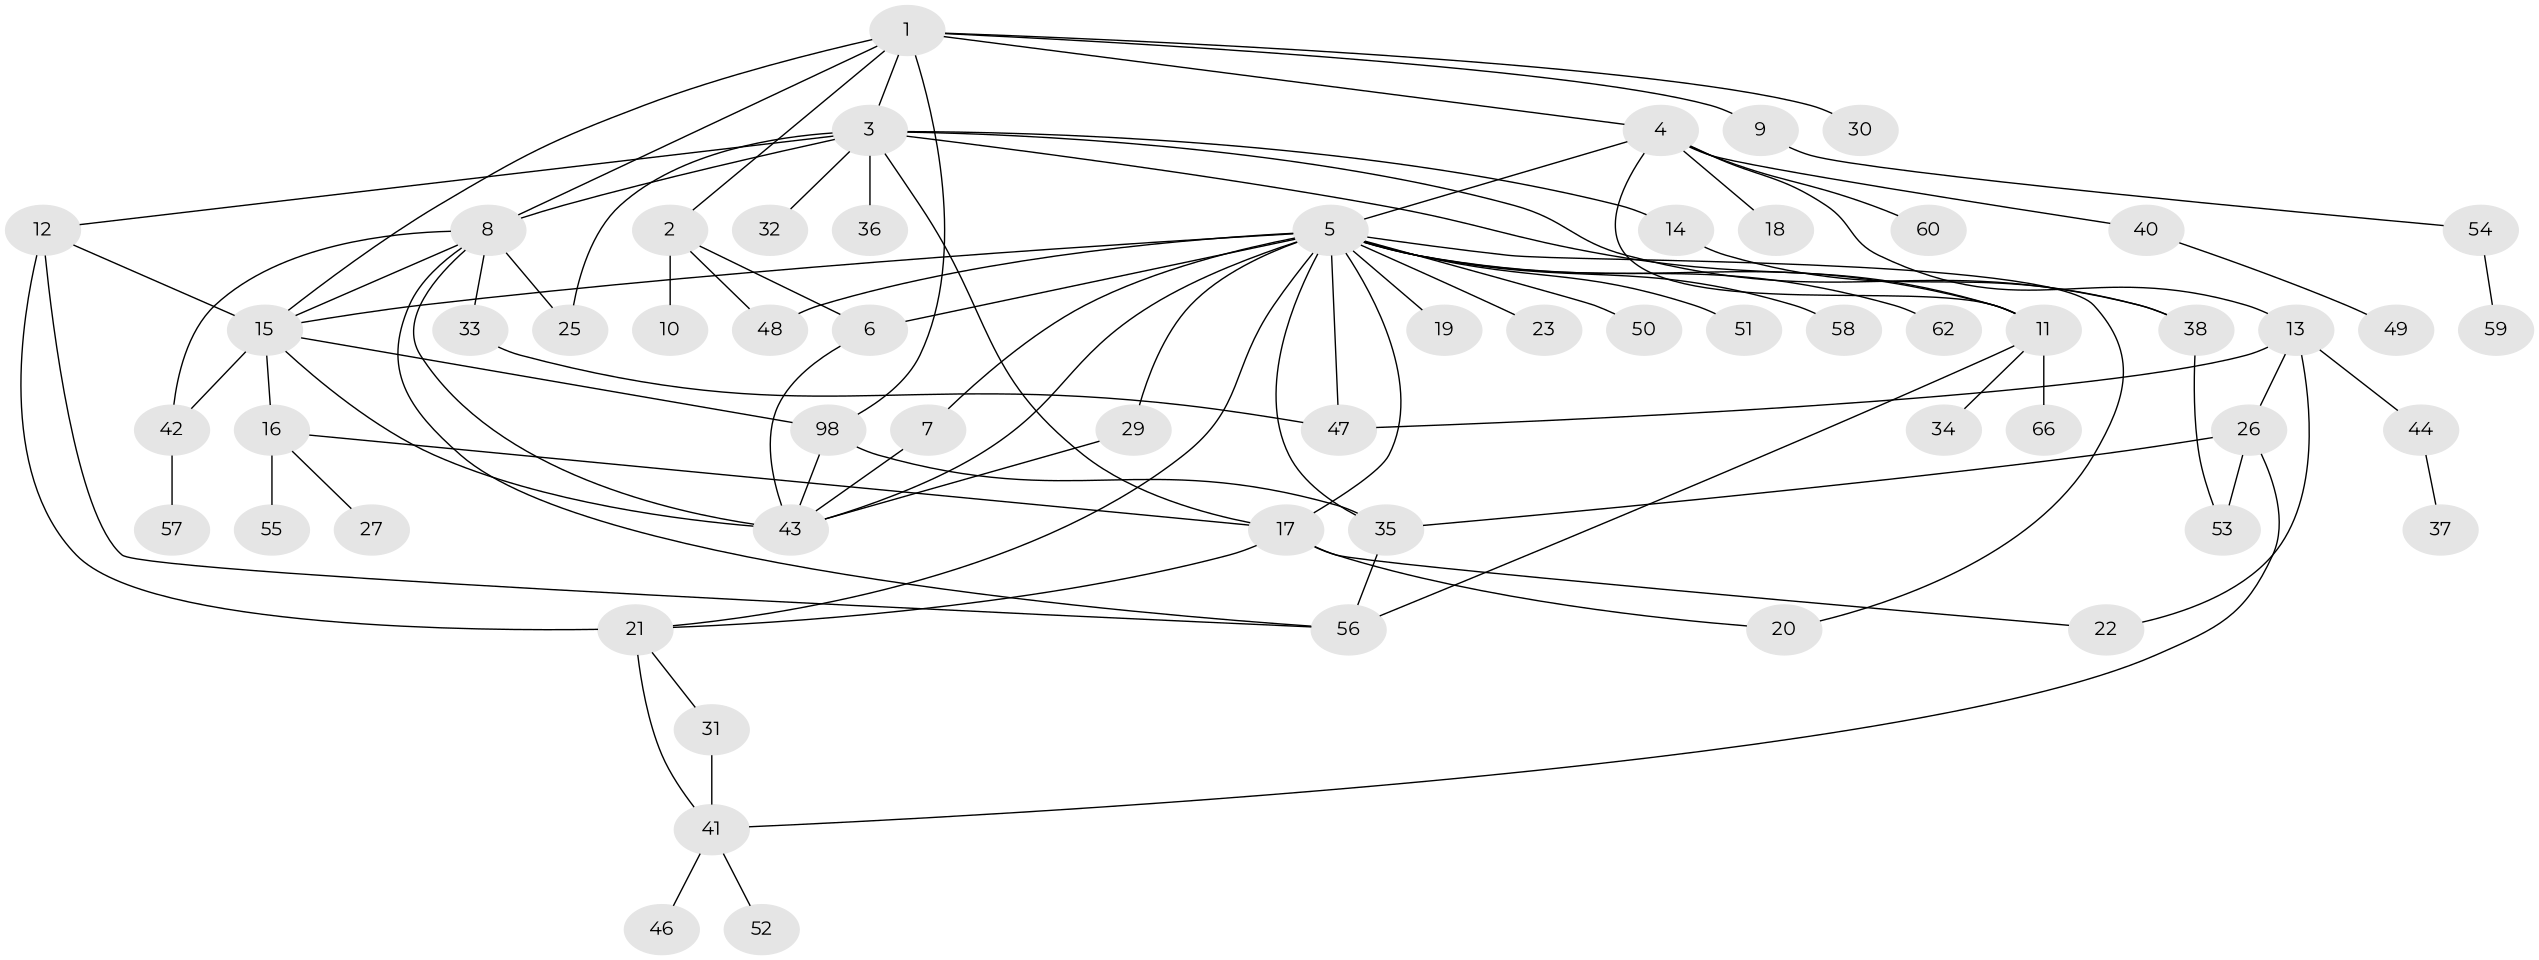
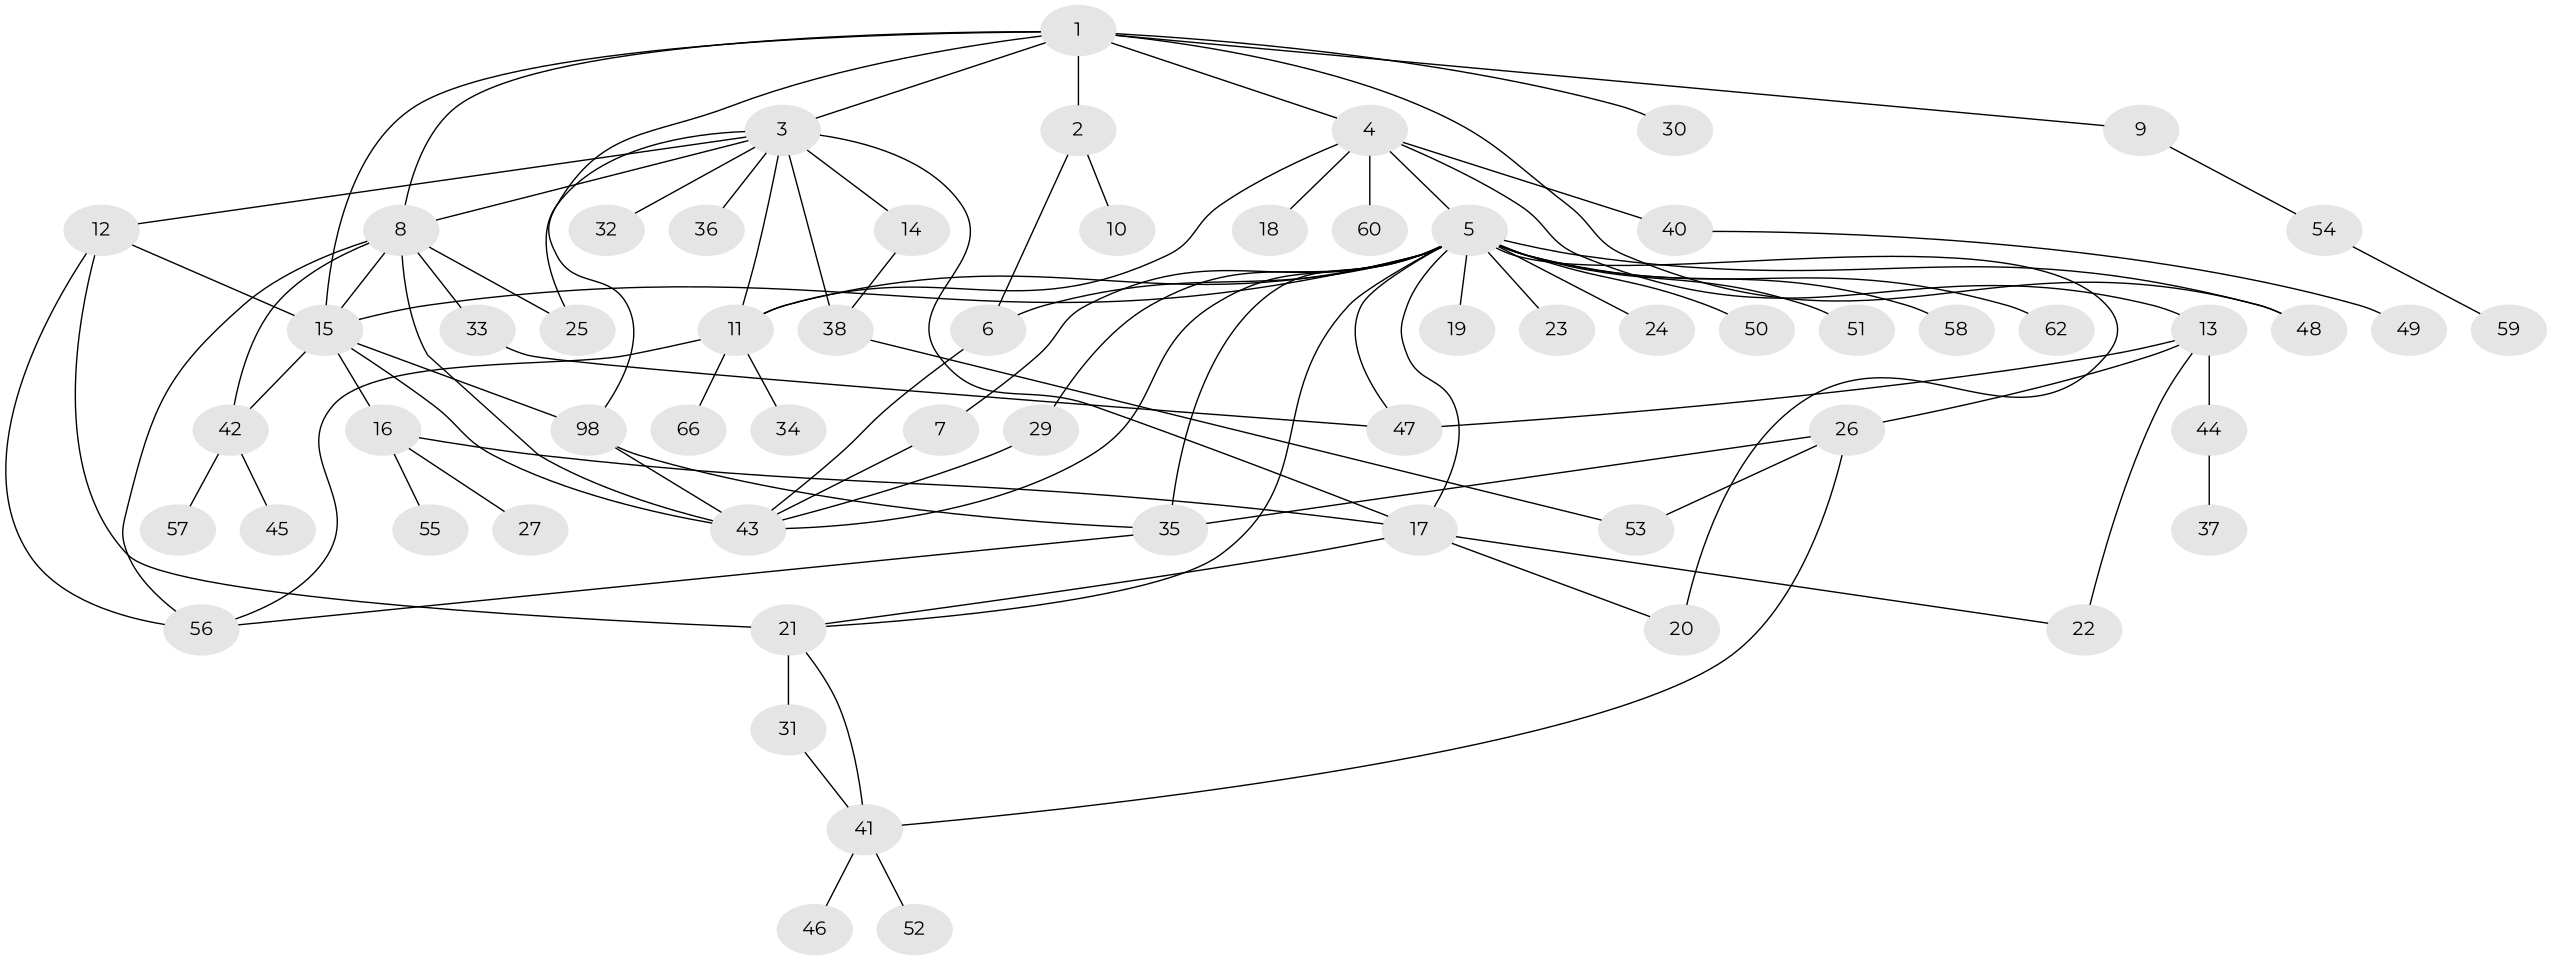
edge "2" -- "48": now "1" -- "48"
node "24": added
node "45": added
